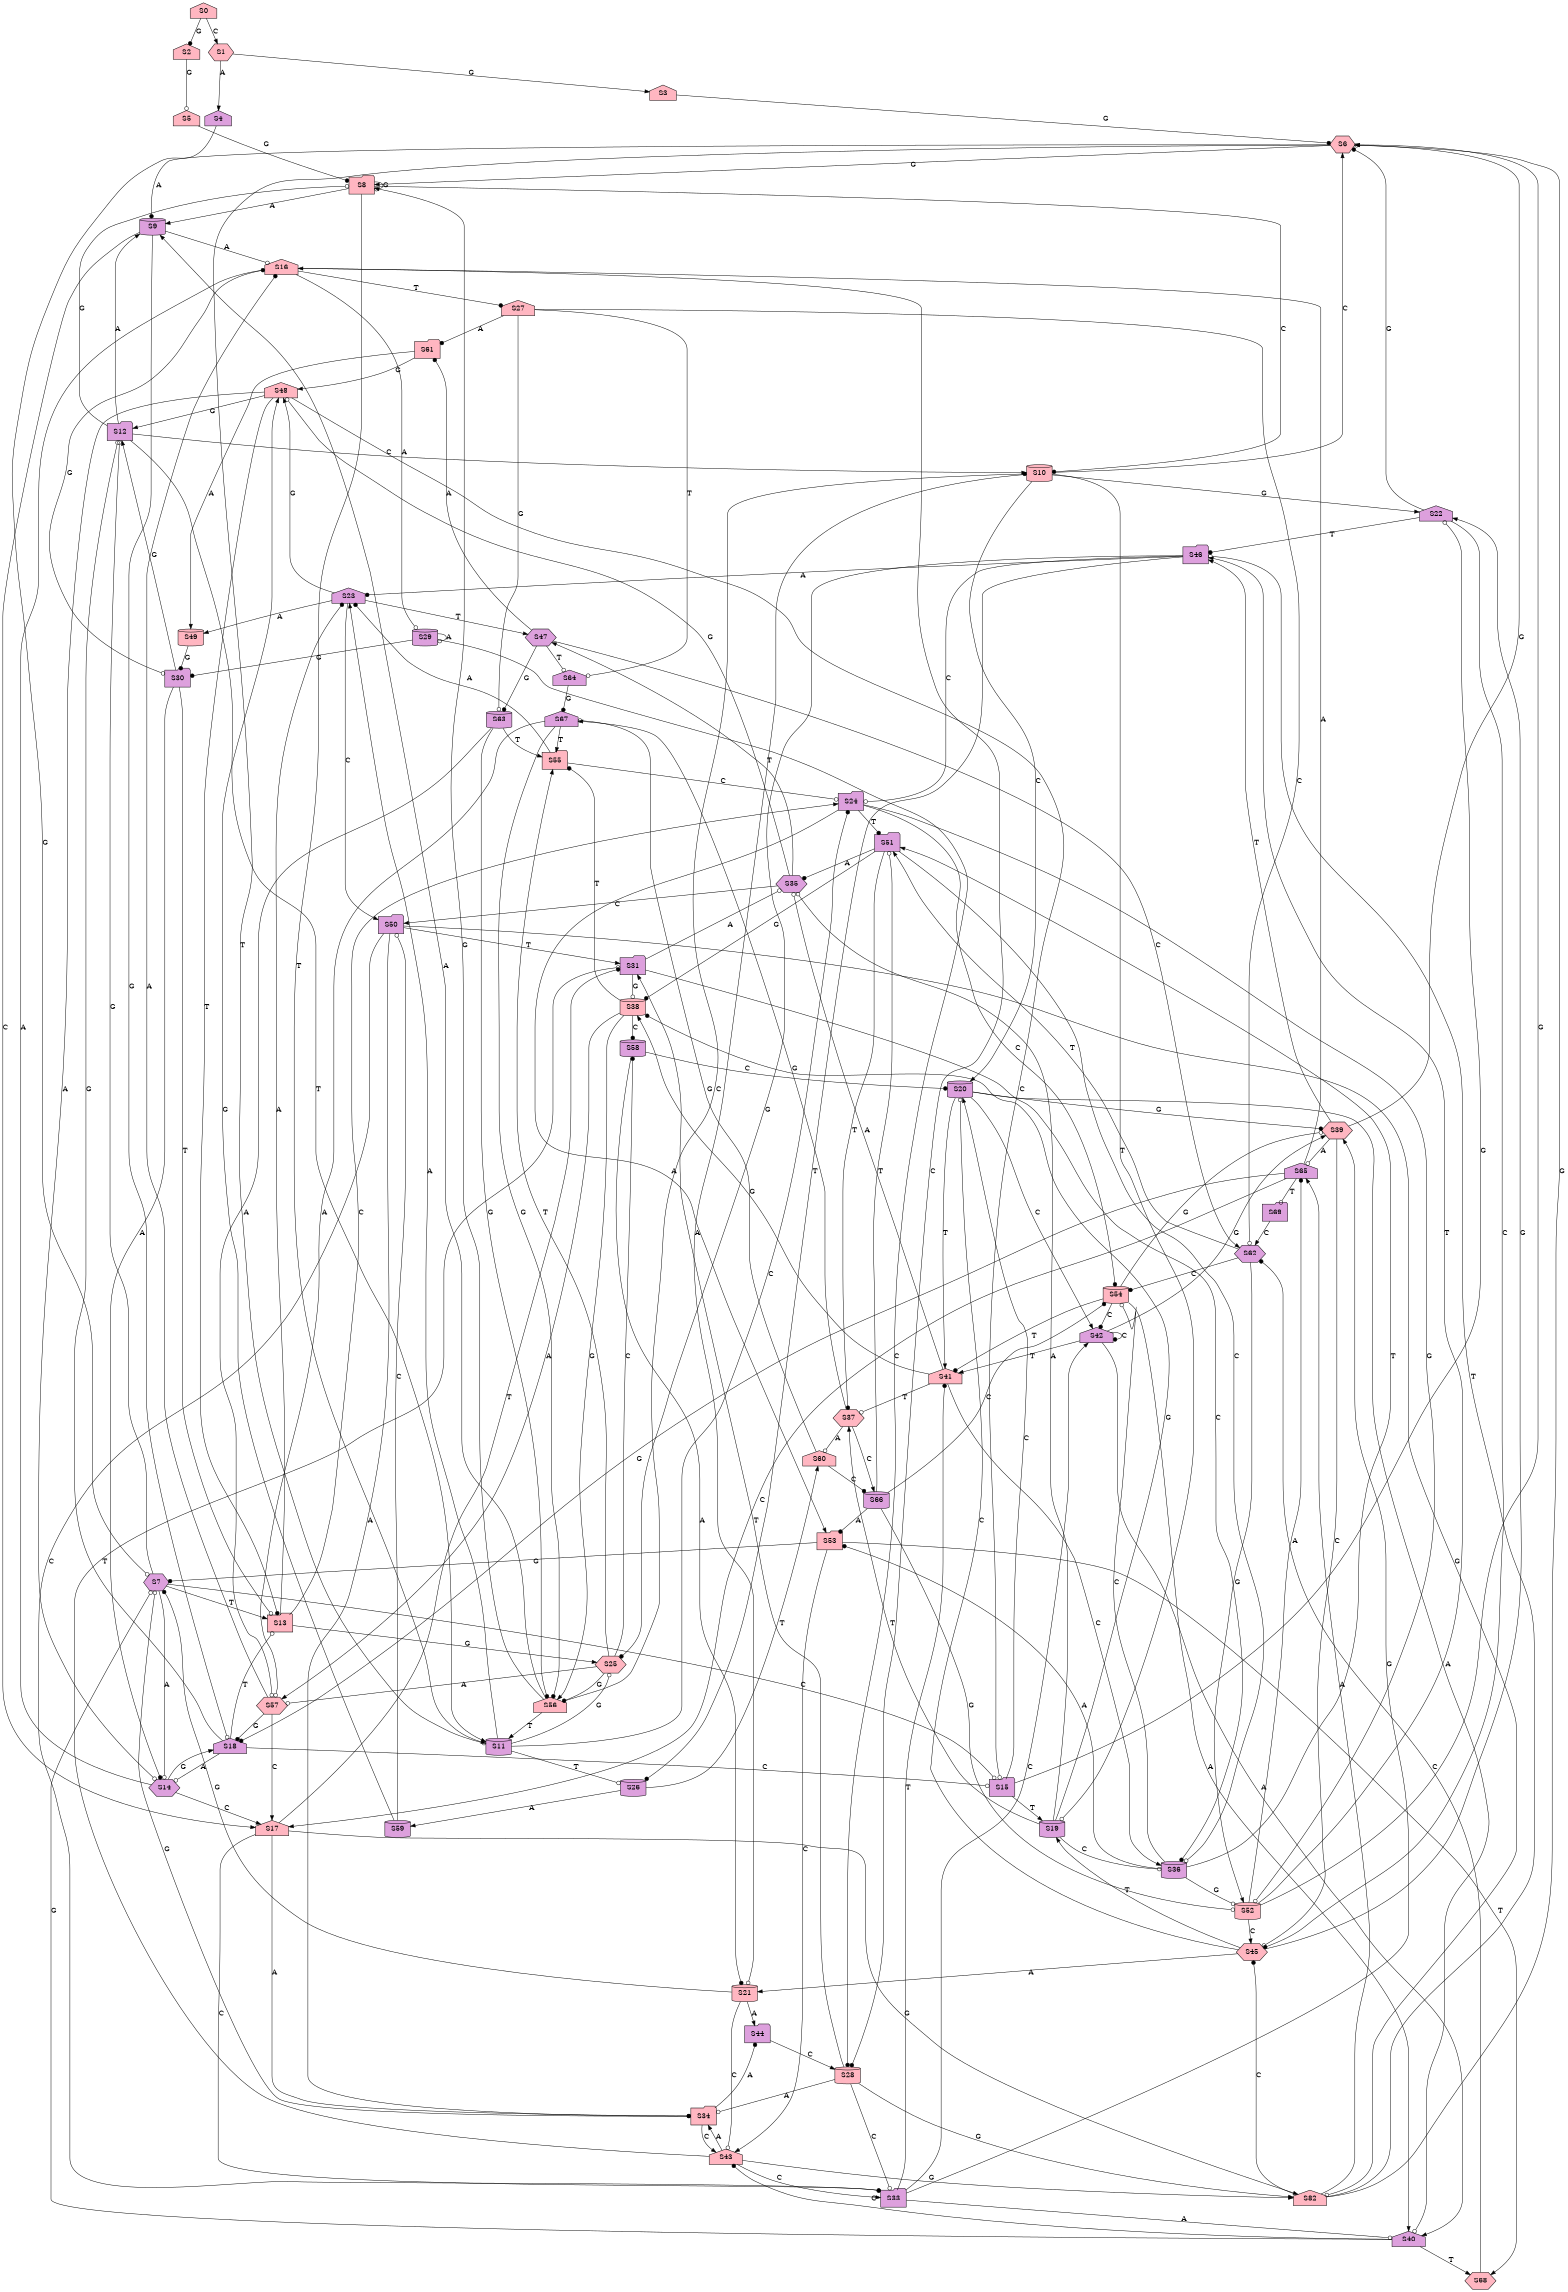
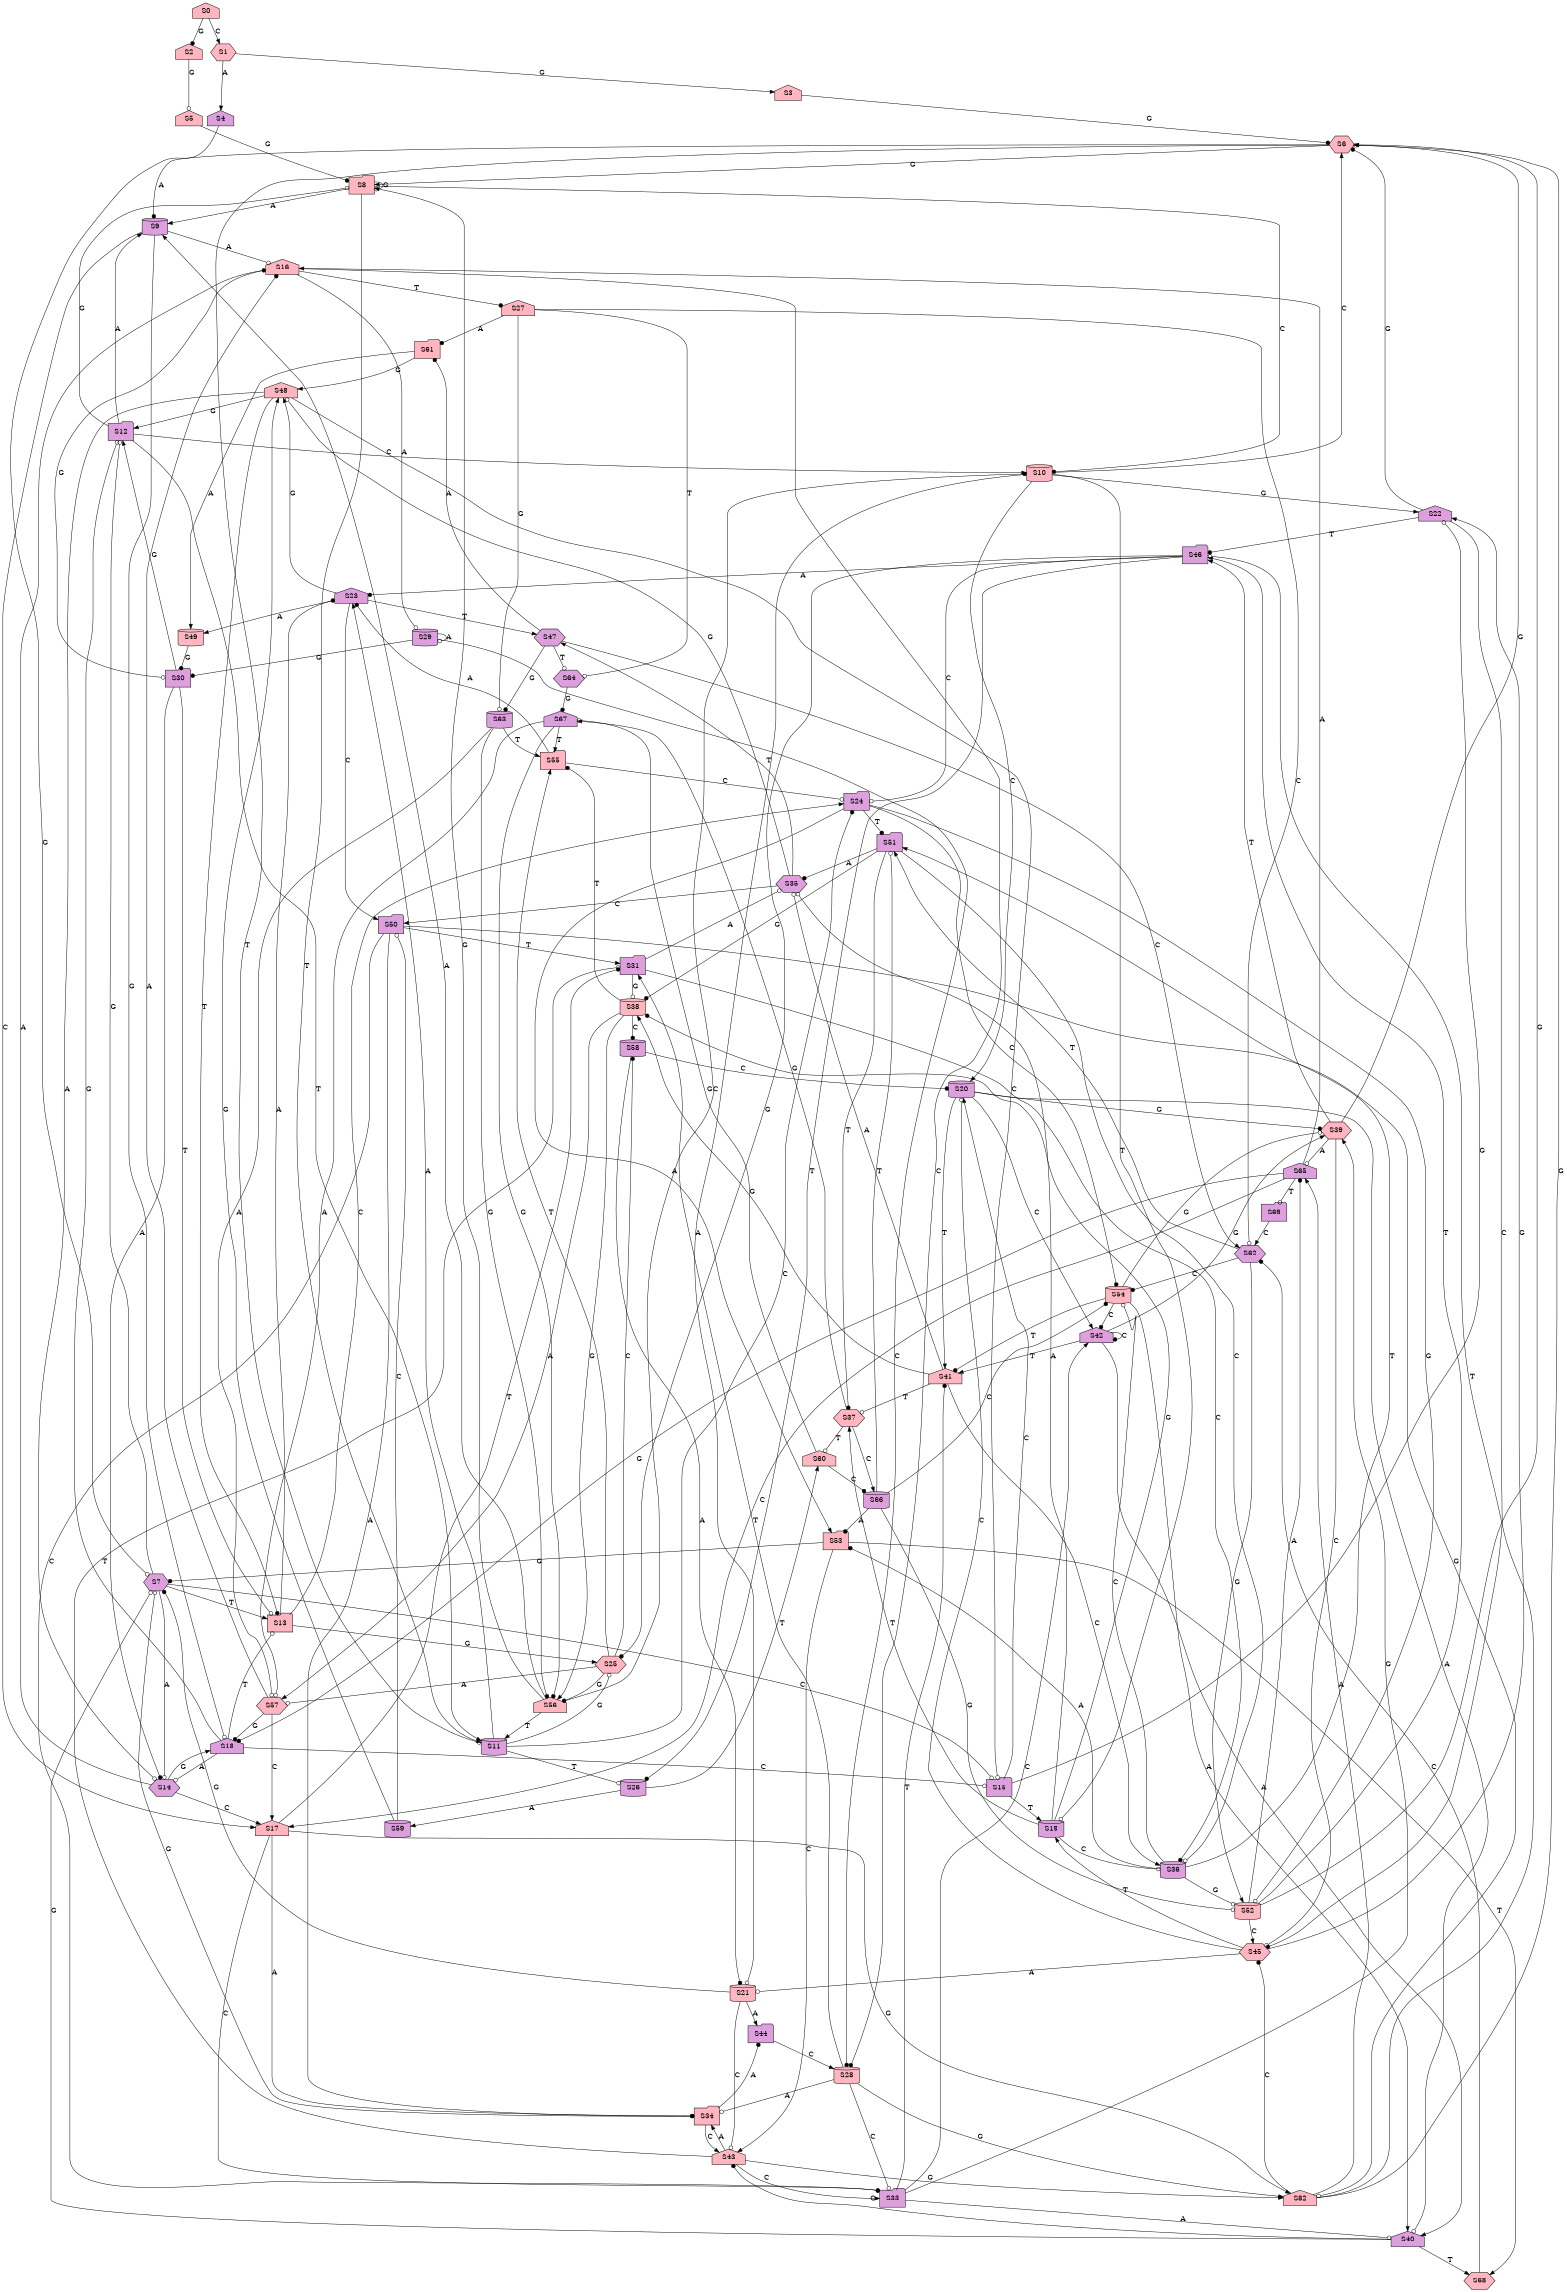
node "S64": shape house -> hexagon
edge "S37" -> "S60": label "A" -> "T"
edge "S45" -> "S21": arrowhead normal -> odot
